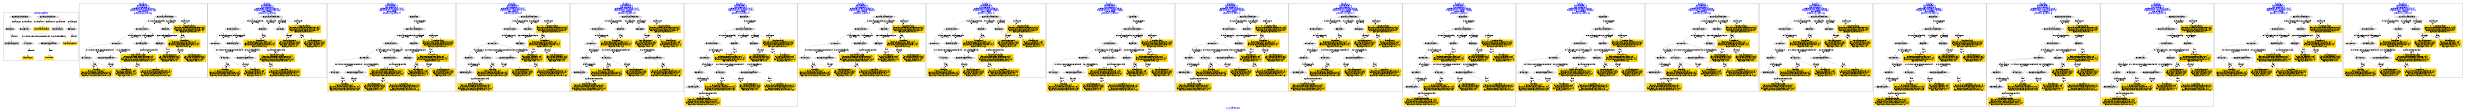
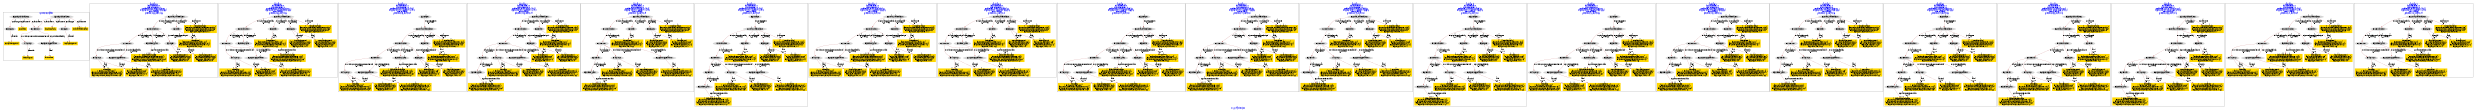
node "occupation": added
node "long_biography": fillcolor lightgray -> gold
node "occupation_type_uri": fillcolor lightgray -> gold
